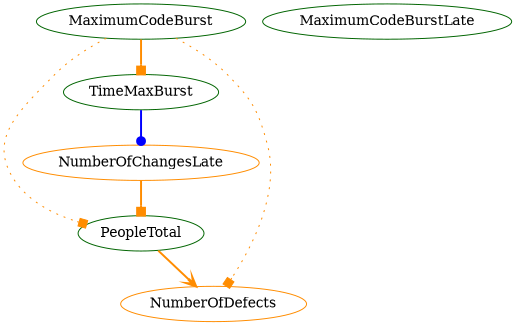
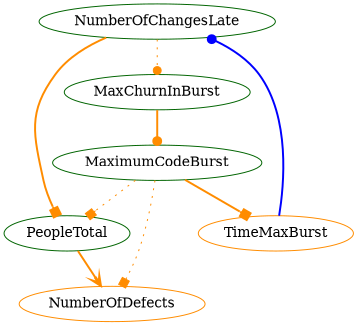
node "MaximumCodeBurstLate": removed
node "TimeMaxBurst": color darkgreen -> darkorange
node "MaxChurnInBurst": added
node "NumberOfChangesLate": color darkorange -> darkgreen
